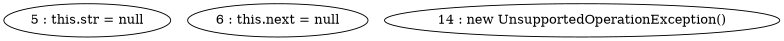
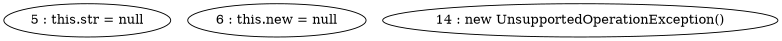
node "6 : this.next = null": label "6 : this.next = null" -> "6 : this.new = null"
